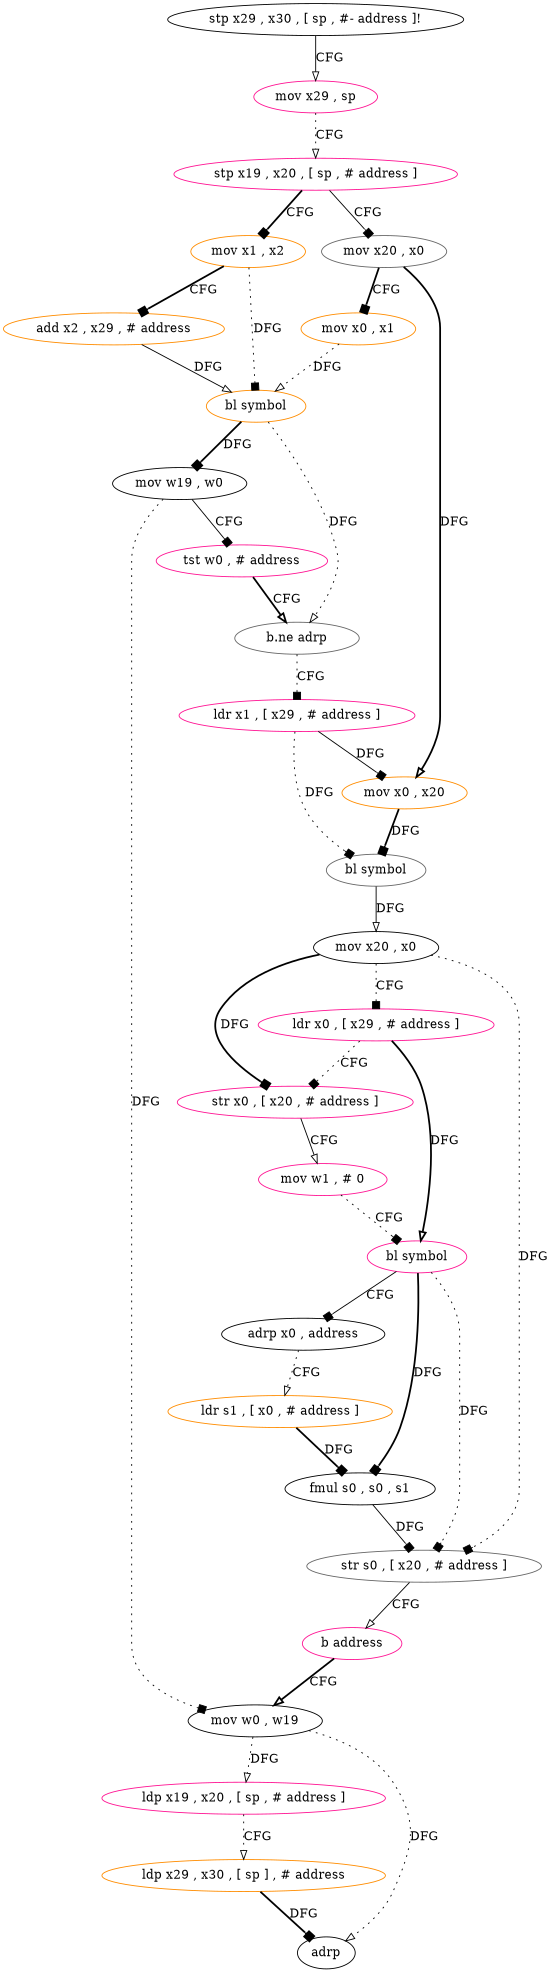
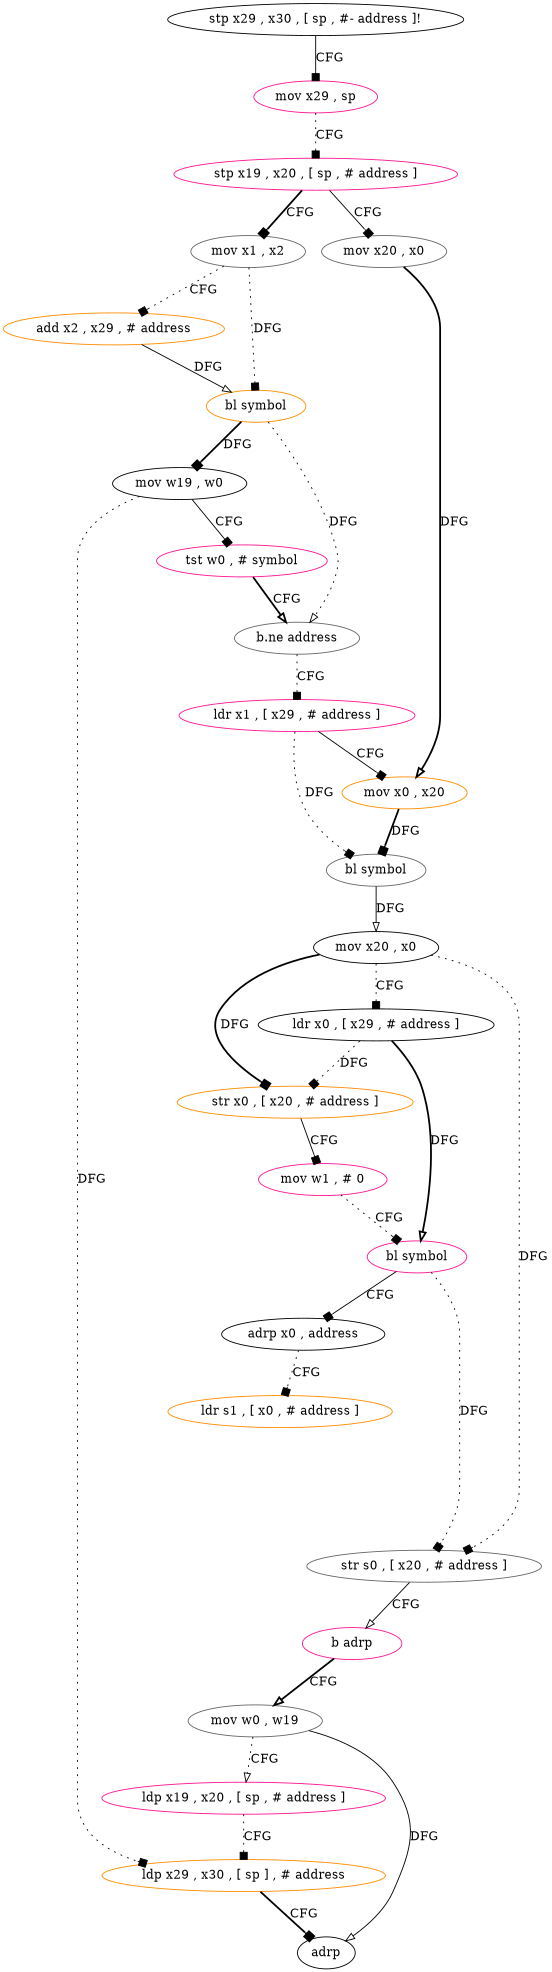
edge "stp x29 , x30 , [ sp , #- address ]!" -> "mov x29 , sp": arrowhead onormal -> box
edge "mov x29 , sp" -> "stp x19 , x20 , [ sp , # address ]": arrowhead onormal -> box
node "mov x1 , x2": color darkorange -> gray40
edge "mov x1 , x2" -> "add x2 , x29 , # address": style bold -> dotted
node "mov x0 , x1": removed
node "tst w0 , # address": label "tst w0 , # address" -> "tst w0 , # symbol"
node "b.ne adrp": label "b.ne adrp" -> "b.ne address"
edge "ldr x1 , [ x29 , # address ]" -> "mov x0 , x20": label "DFG" -> "CFG"
node "ldr x0 , [ x29 , # address ]": color deeppink -> black
edge "ldr x0 , [ x29 , # address ]" -> "str x0 , [ x20 , # address ]": label "CFG" -> "DFG"
node "str x0 , [ x20 , # address ]": color deeppink -> darkorange
edge "mov w19 , w0" -> "mov w0 , w19": now "mov w19 , w0" -> "ldp x29 , x30 , [ sp ] , # address"
edge "str x0 , [ x20 , # address ]" -> "mov w1 , # 0": arrowhead onormal -> box
edge "adrp x0 , address" -> "ldr s1 , [ x0 , # address ]": arrowhead onormal -> box
node "fmul s0 , s0 , s1": removed
node "b address": label "b address" -> "b adrp"
node "mov w0 , w19": color black -> gray40
edge "mov w0 , w19" -> "ldp x19 , x20 , [ sp , # address ]": label "DFG" -> "CFG"
edge "mov w0 , w19" -> "adrp": style dotted -> solid
edge "ldp x19 , x20 , [ sp , # address ]" -> "ldp x29 , x30 , [ sp ] , # address": arrowhead onormal -> box
edge "ldp x29 , x30 , [ sp ] , # address" -> "adrp": label "DFG" -> "CFG"
